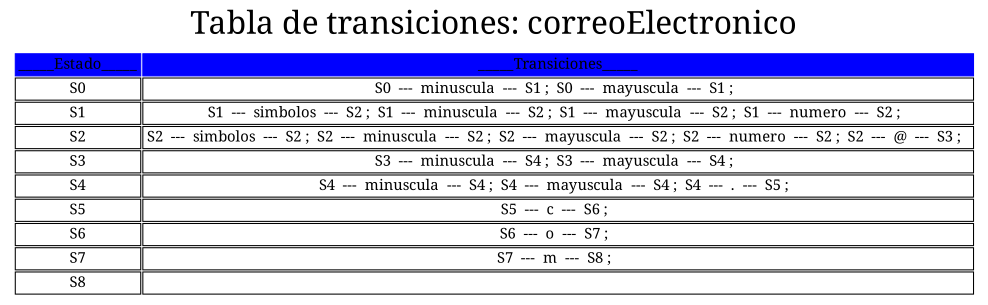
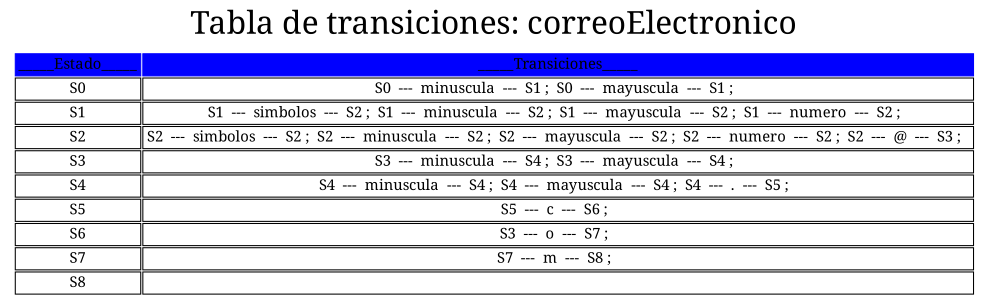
node "_____Estado_____": text "S6  ---  o  ---  S7 ;" -> "S3  ---  o  ---  S7 ;"
